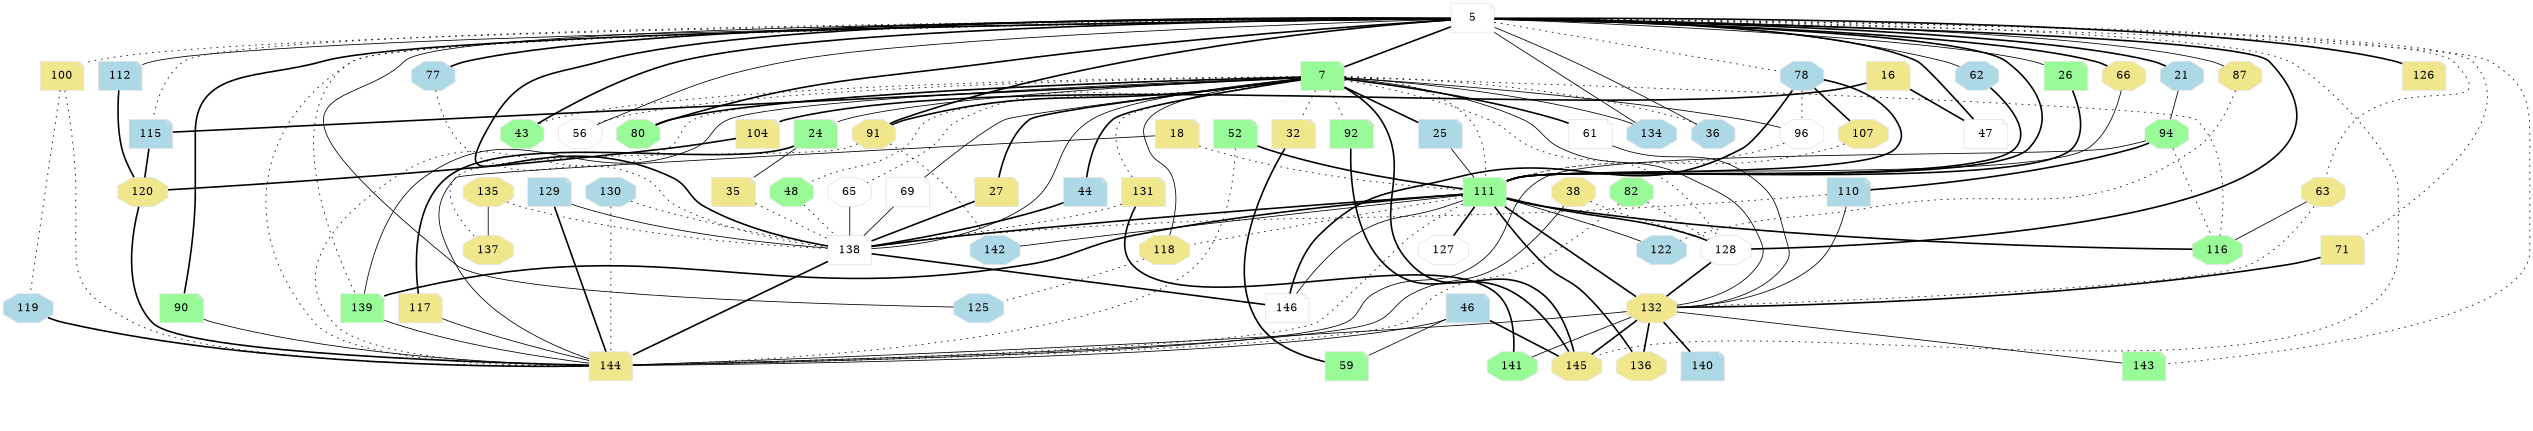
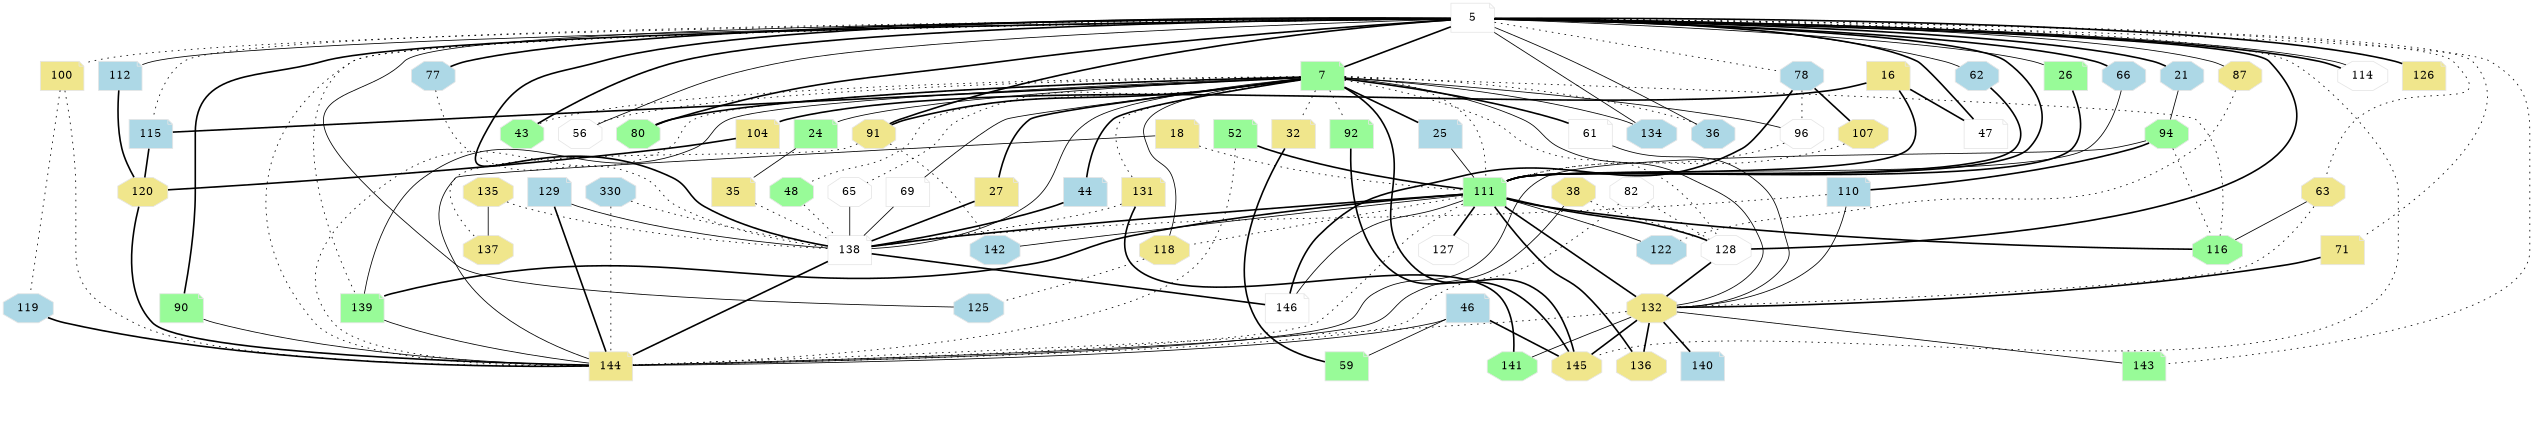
node "66": fillcolor khaki -> lightblue
node "114": added
edge "78" -- "111": now "16" -- "111"
node "130": label "130" -> "330"
node "82": fillcolor palegreen -> white
node "117": removed
edge "132" -- "144": style solid -> dotted
